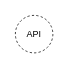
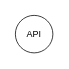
node "API": style dashed -> solid
